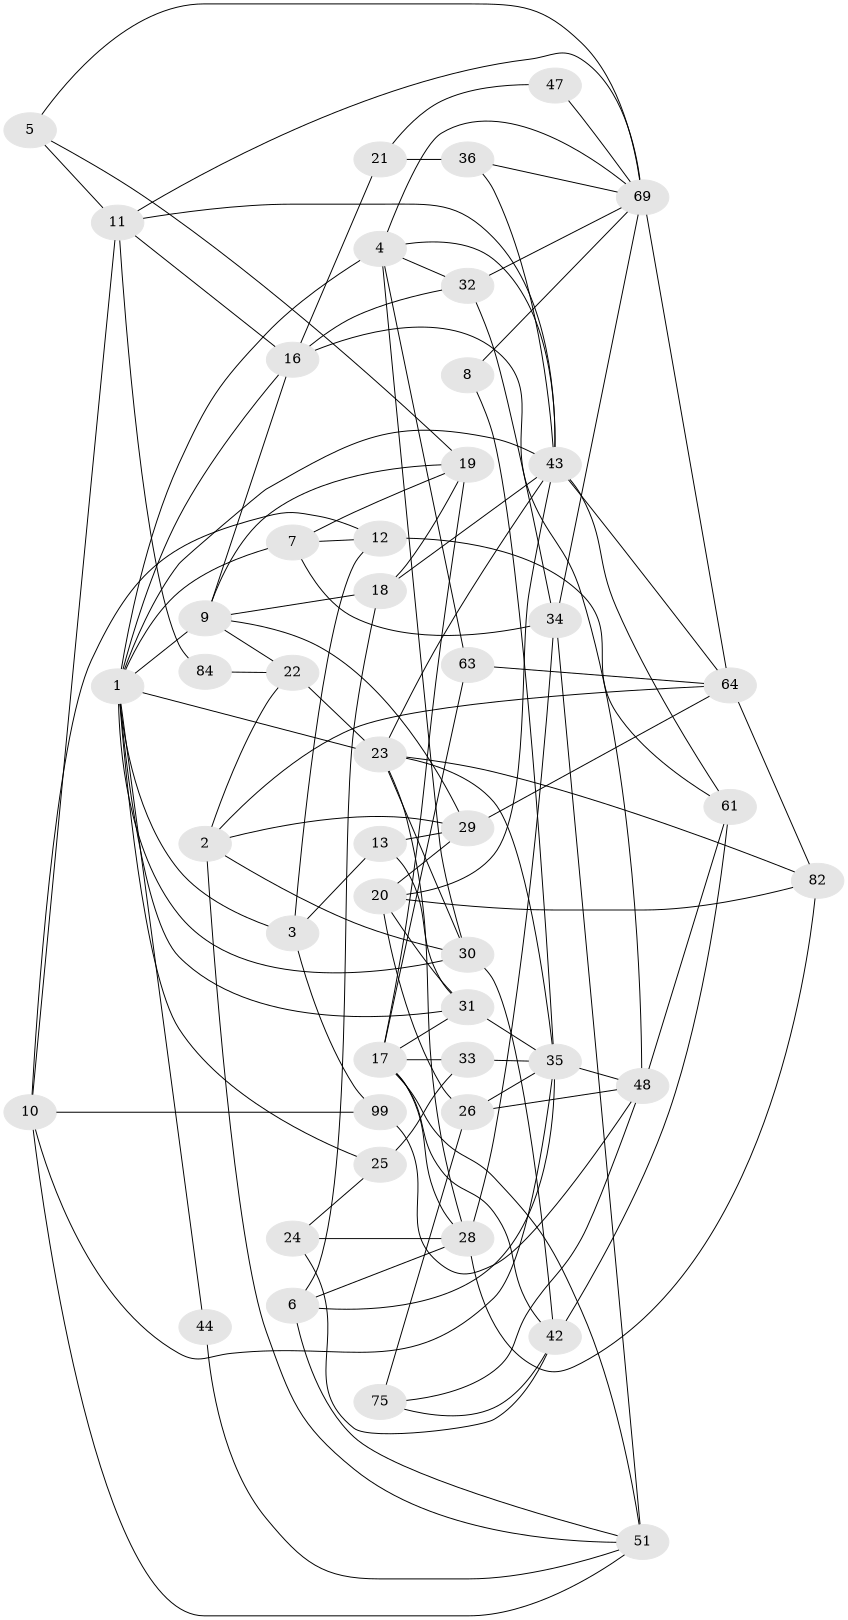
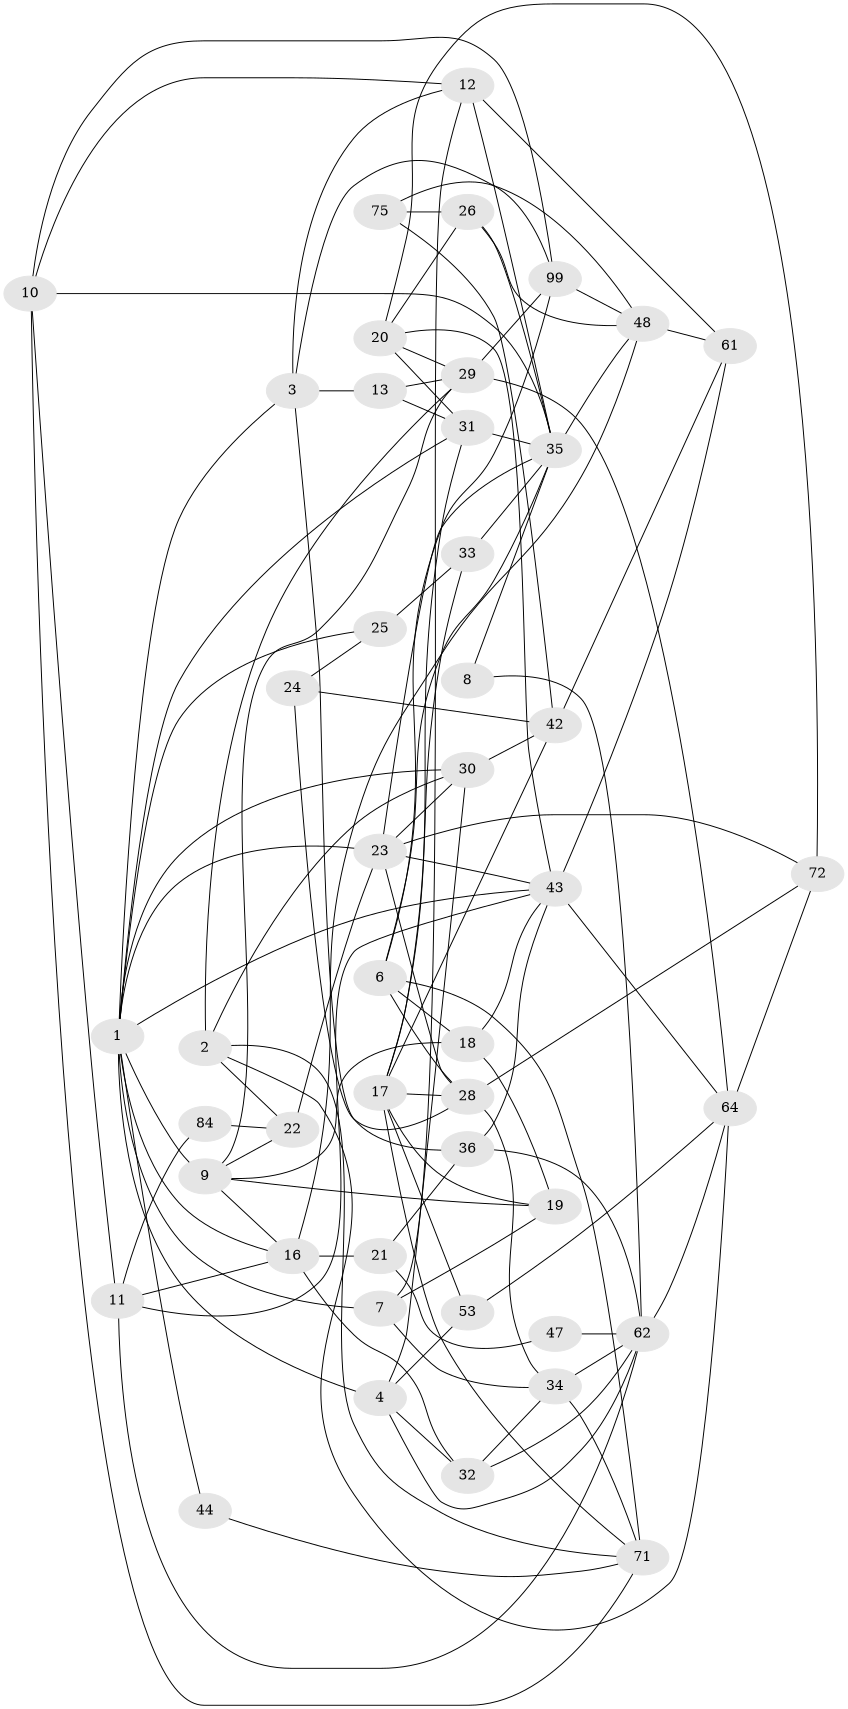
node "5": removed
node "69": label "69" -> "62"
edge "12" -- "35": added
edge "4" -- "43": removed
edge "99" -- "29": added
node "63": label "63" -> "53"
edge "99" -- "6": added
edge "3" -- "36": added
node "82": label "82" -> "72"
node "51": label "51" -> "71"
